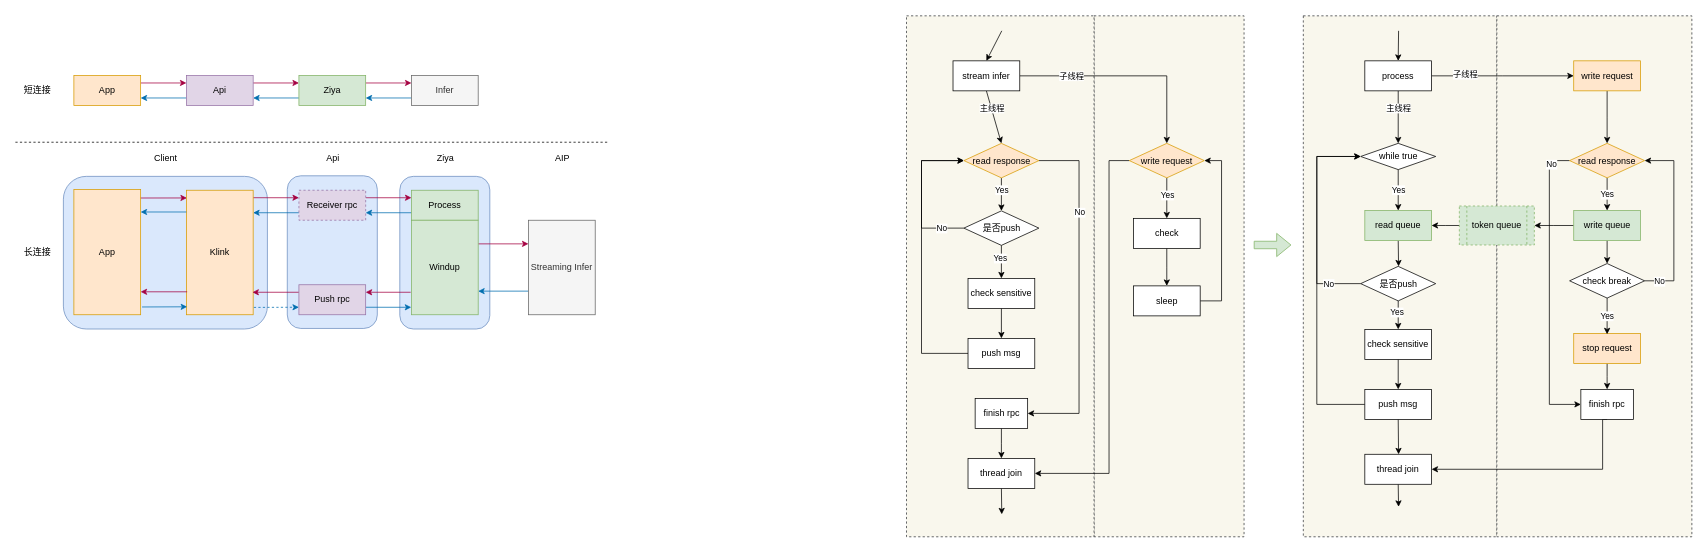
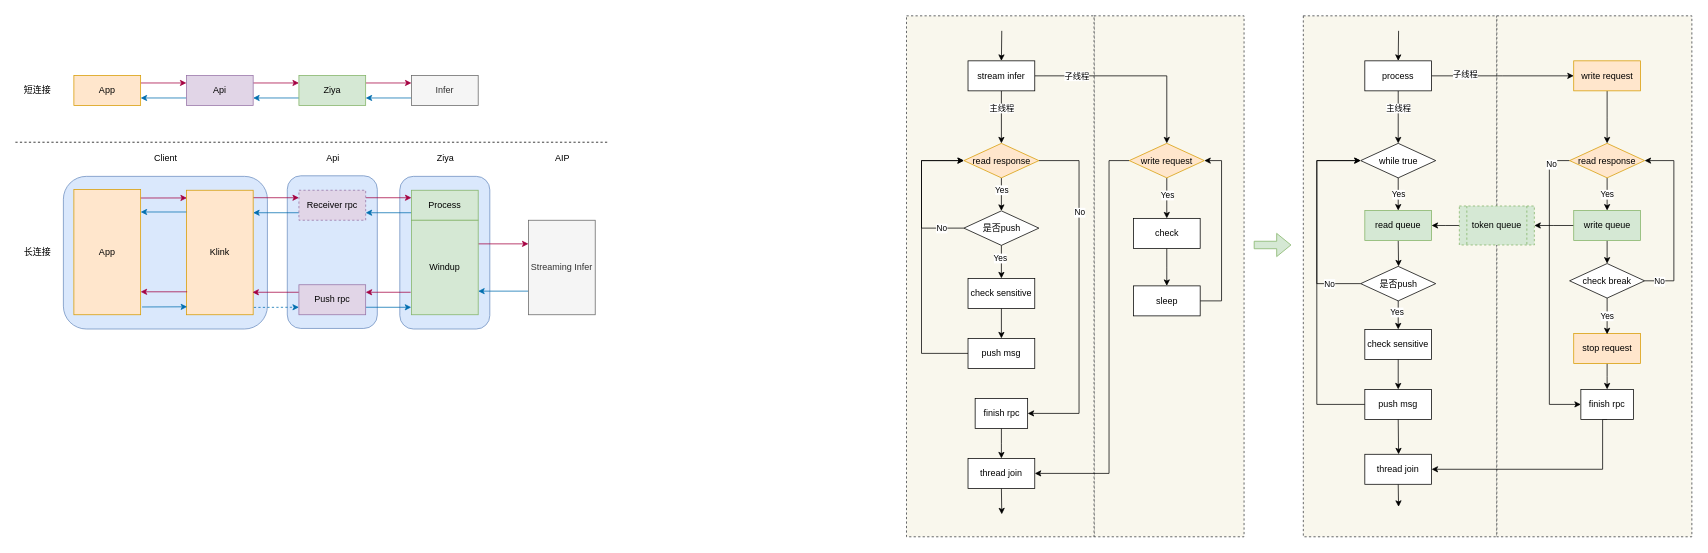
node "stream infer": moved (986, 76) -> (1001, 76)
node "while true": size 75x26 -> 75x35
